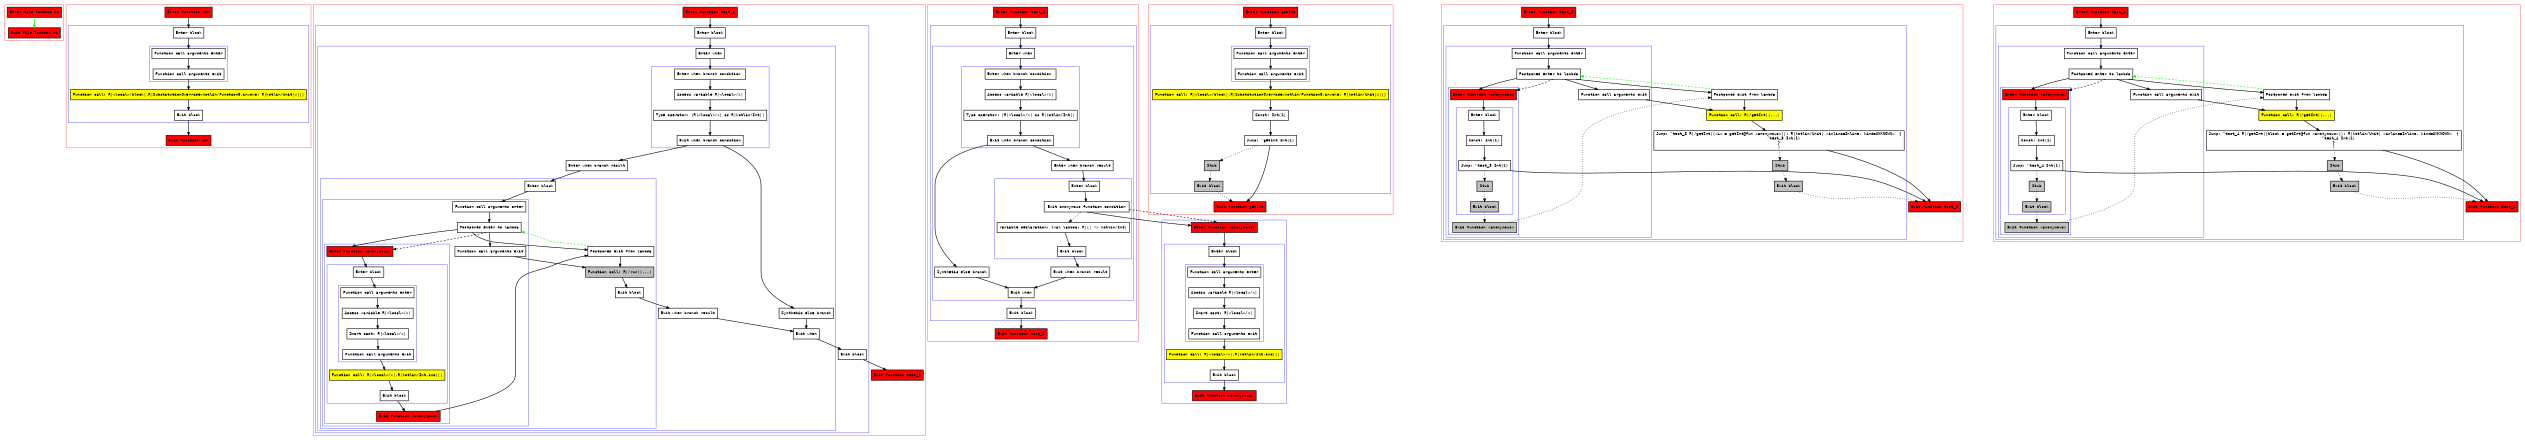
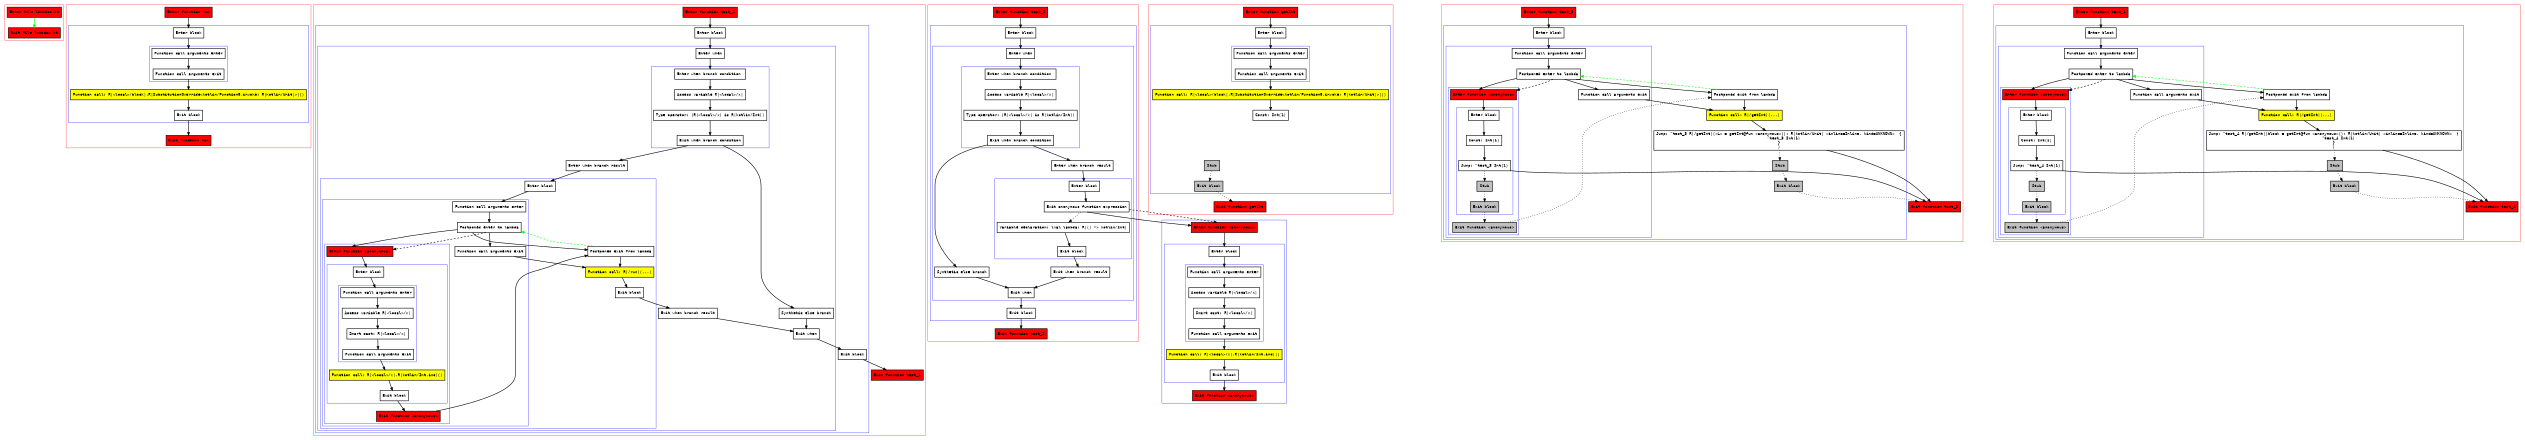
node "Jump: ^getInt Int(1)": removed
node "Exit anonymous function condition": label "Exit anonymous function condition" -> "Exit anonymous function expression"
node "Function call: R|/run|(...)": fillcolor gray -> yellow
